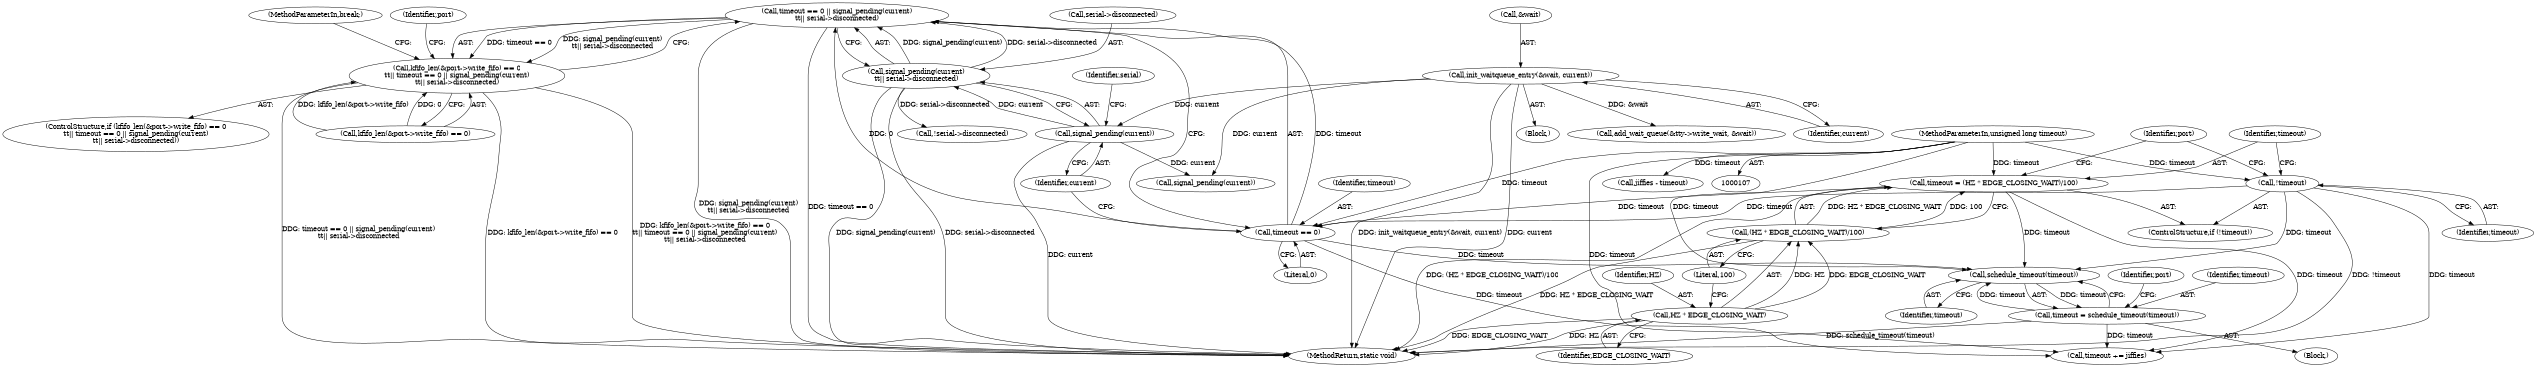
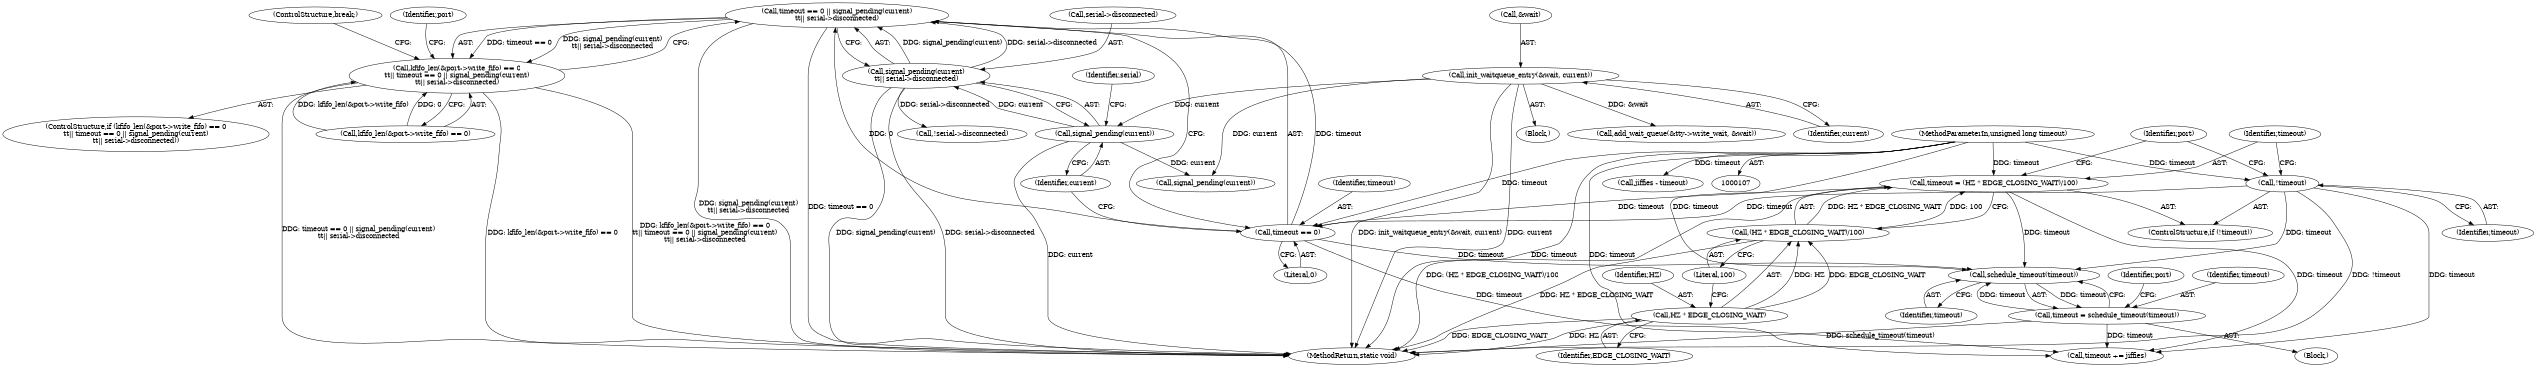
node "(MethodParameterIn,break;)": label "(MethodParameterIn,break;)" -> "(ControlStructure,break;)"
edge "(MethodParameterIn,unsigned long timeout)" -> "(MethodReturn,static void)": added, label "DDG: timeout"
